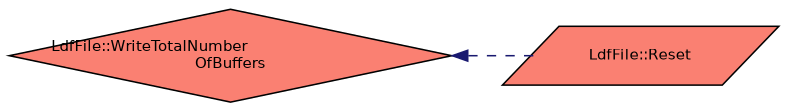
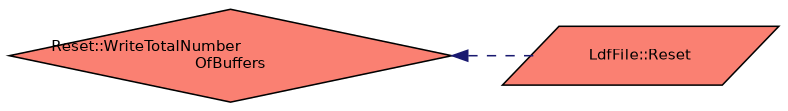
node "LdfFile::WriteTotalNumber OfBuffers": label "LdfFile::WriteTotalNumber OfBuffers" -> "Reset::WriteTotalNumber OfBuffers"
